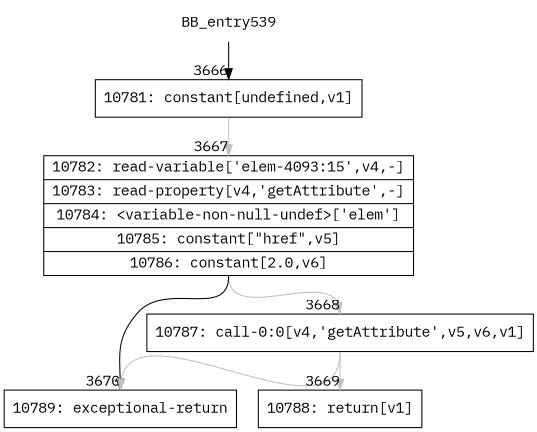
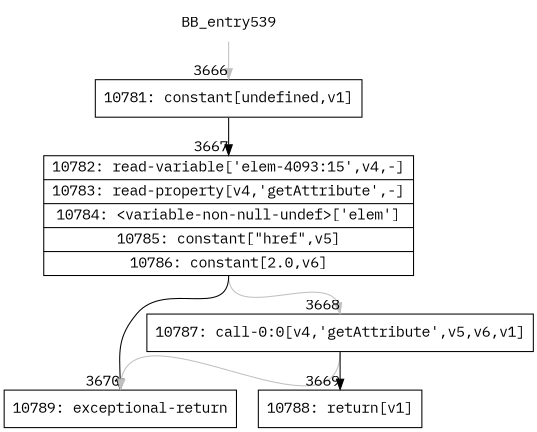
edge "BB_entry539" -> "10781: constant[undefined,v1]": color black -> gray
edge "10781: constant[undefined,v1]" -> "10782: read-variable['elem-4093:15',v4,-]": color gray -> black
edge "10787: call-0:0[v4,'getAttribute',v5,v6,v1]" -> "10788: return[v1]": color gray -> black
